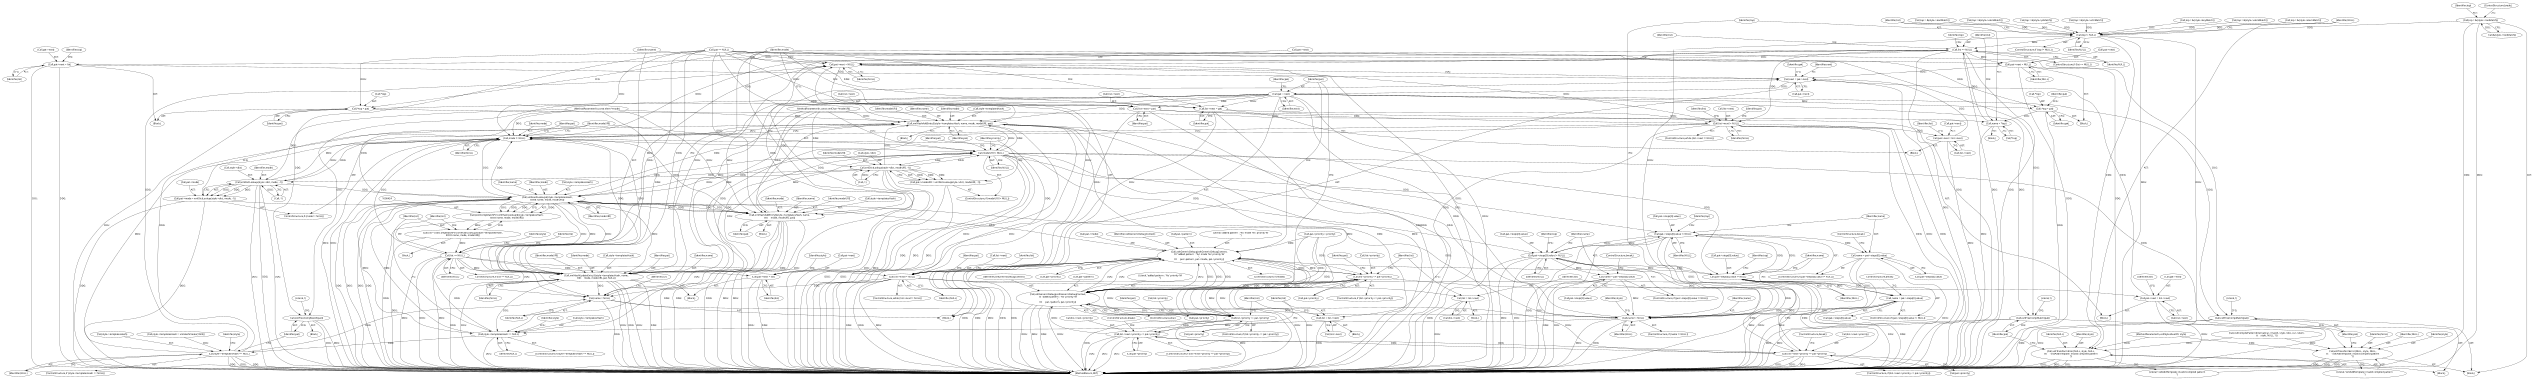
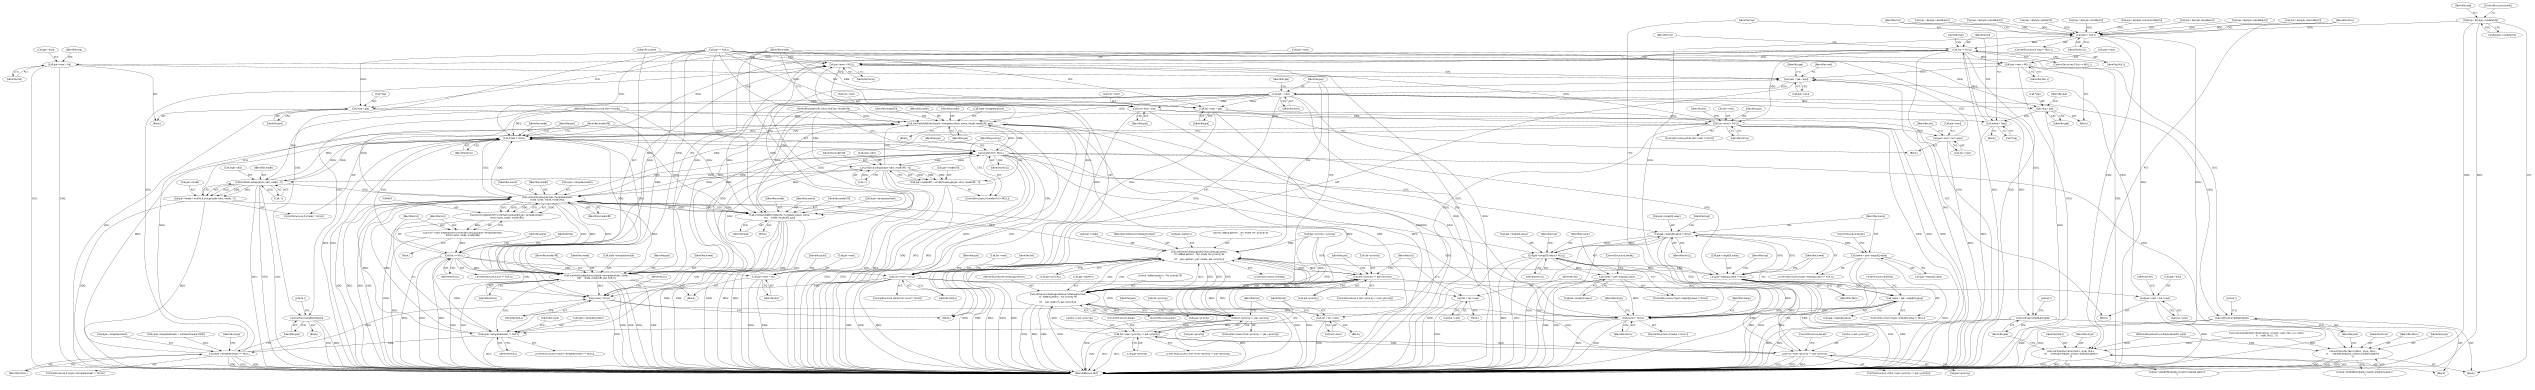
node "(Call,top = &(style->commentMatch))": added
edge "(Identifier,priority)" -> "(Call,modeURI != NULL)": now "(Identifier,priority)" -> "(ControlStructure,if (modeURI != NULL))"
node "(Call,pat->modeURI)": added
